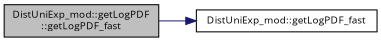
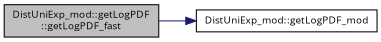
node "DistUniExp_mod::getLogPDF_fast": label "DistUniExp_mod::getLogPDF_fast" -> "DistUniExp_mod::getLogPDF_mod"
